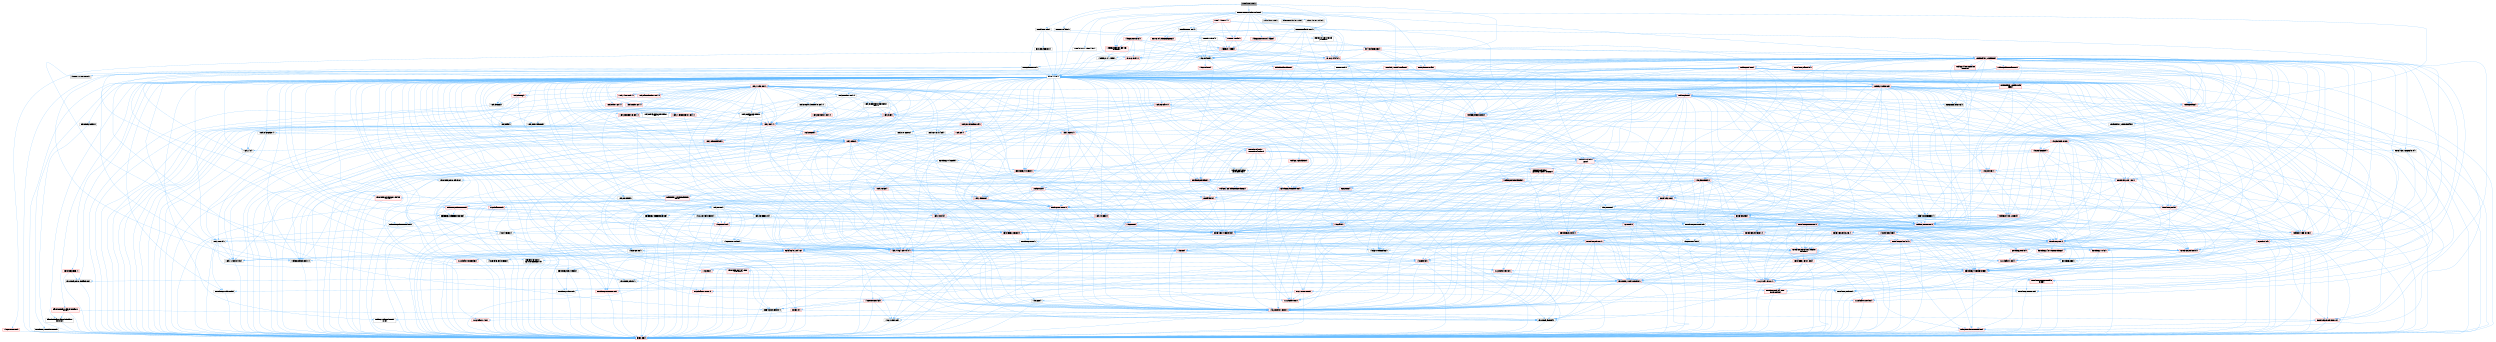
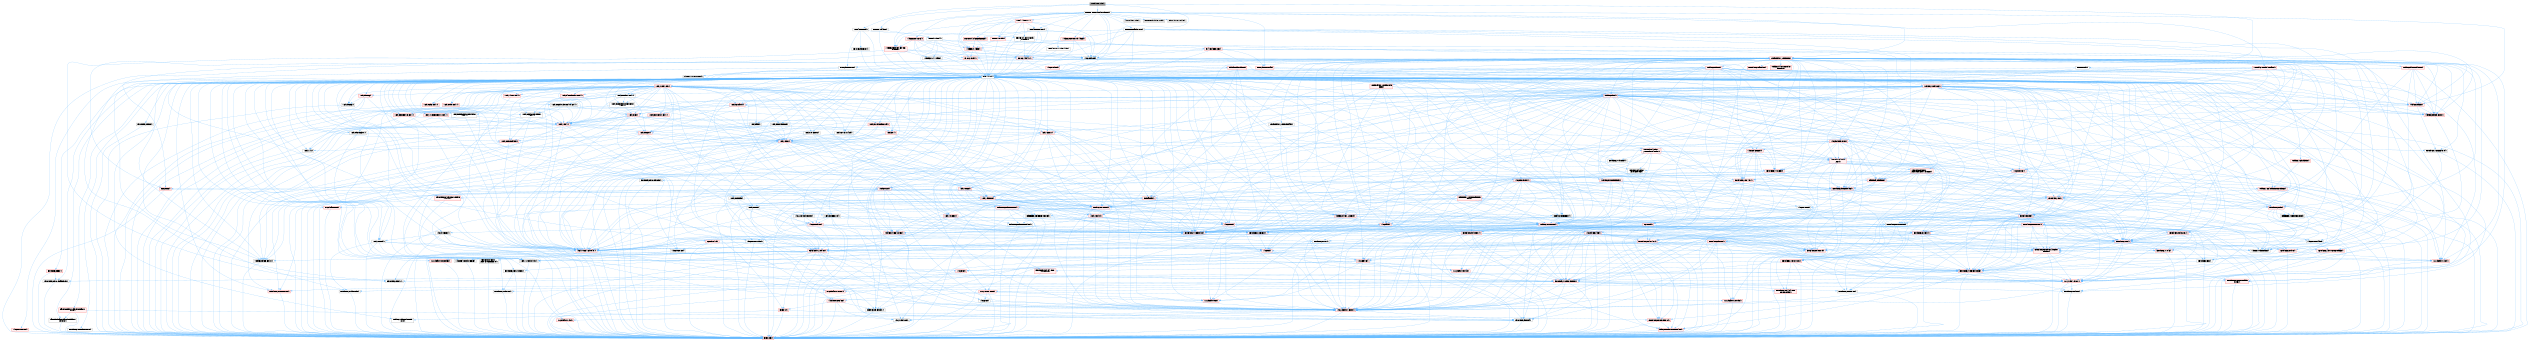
node "Trace/Detail/Channel.h": removed
